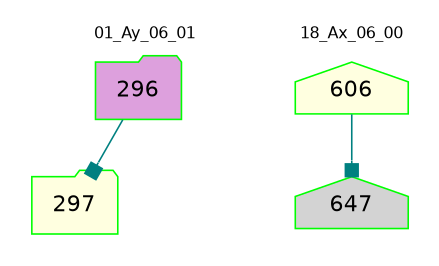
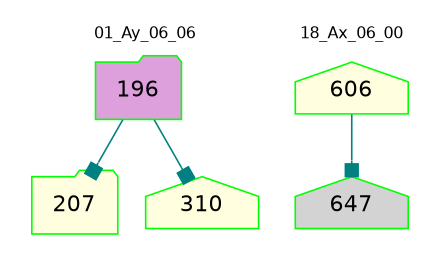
cluster "01_Ay_06_01": label "01_Ay_06_01" -> "01_Ay_06_06"
node "296": label "296" -> "196"
node "297": label "297" -> "207"
node "310": added
